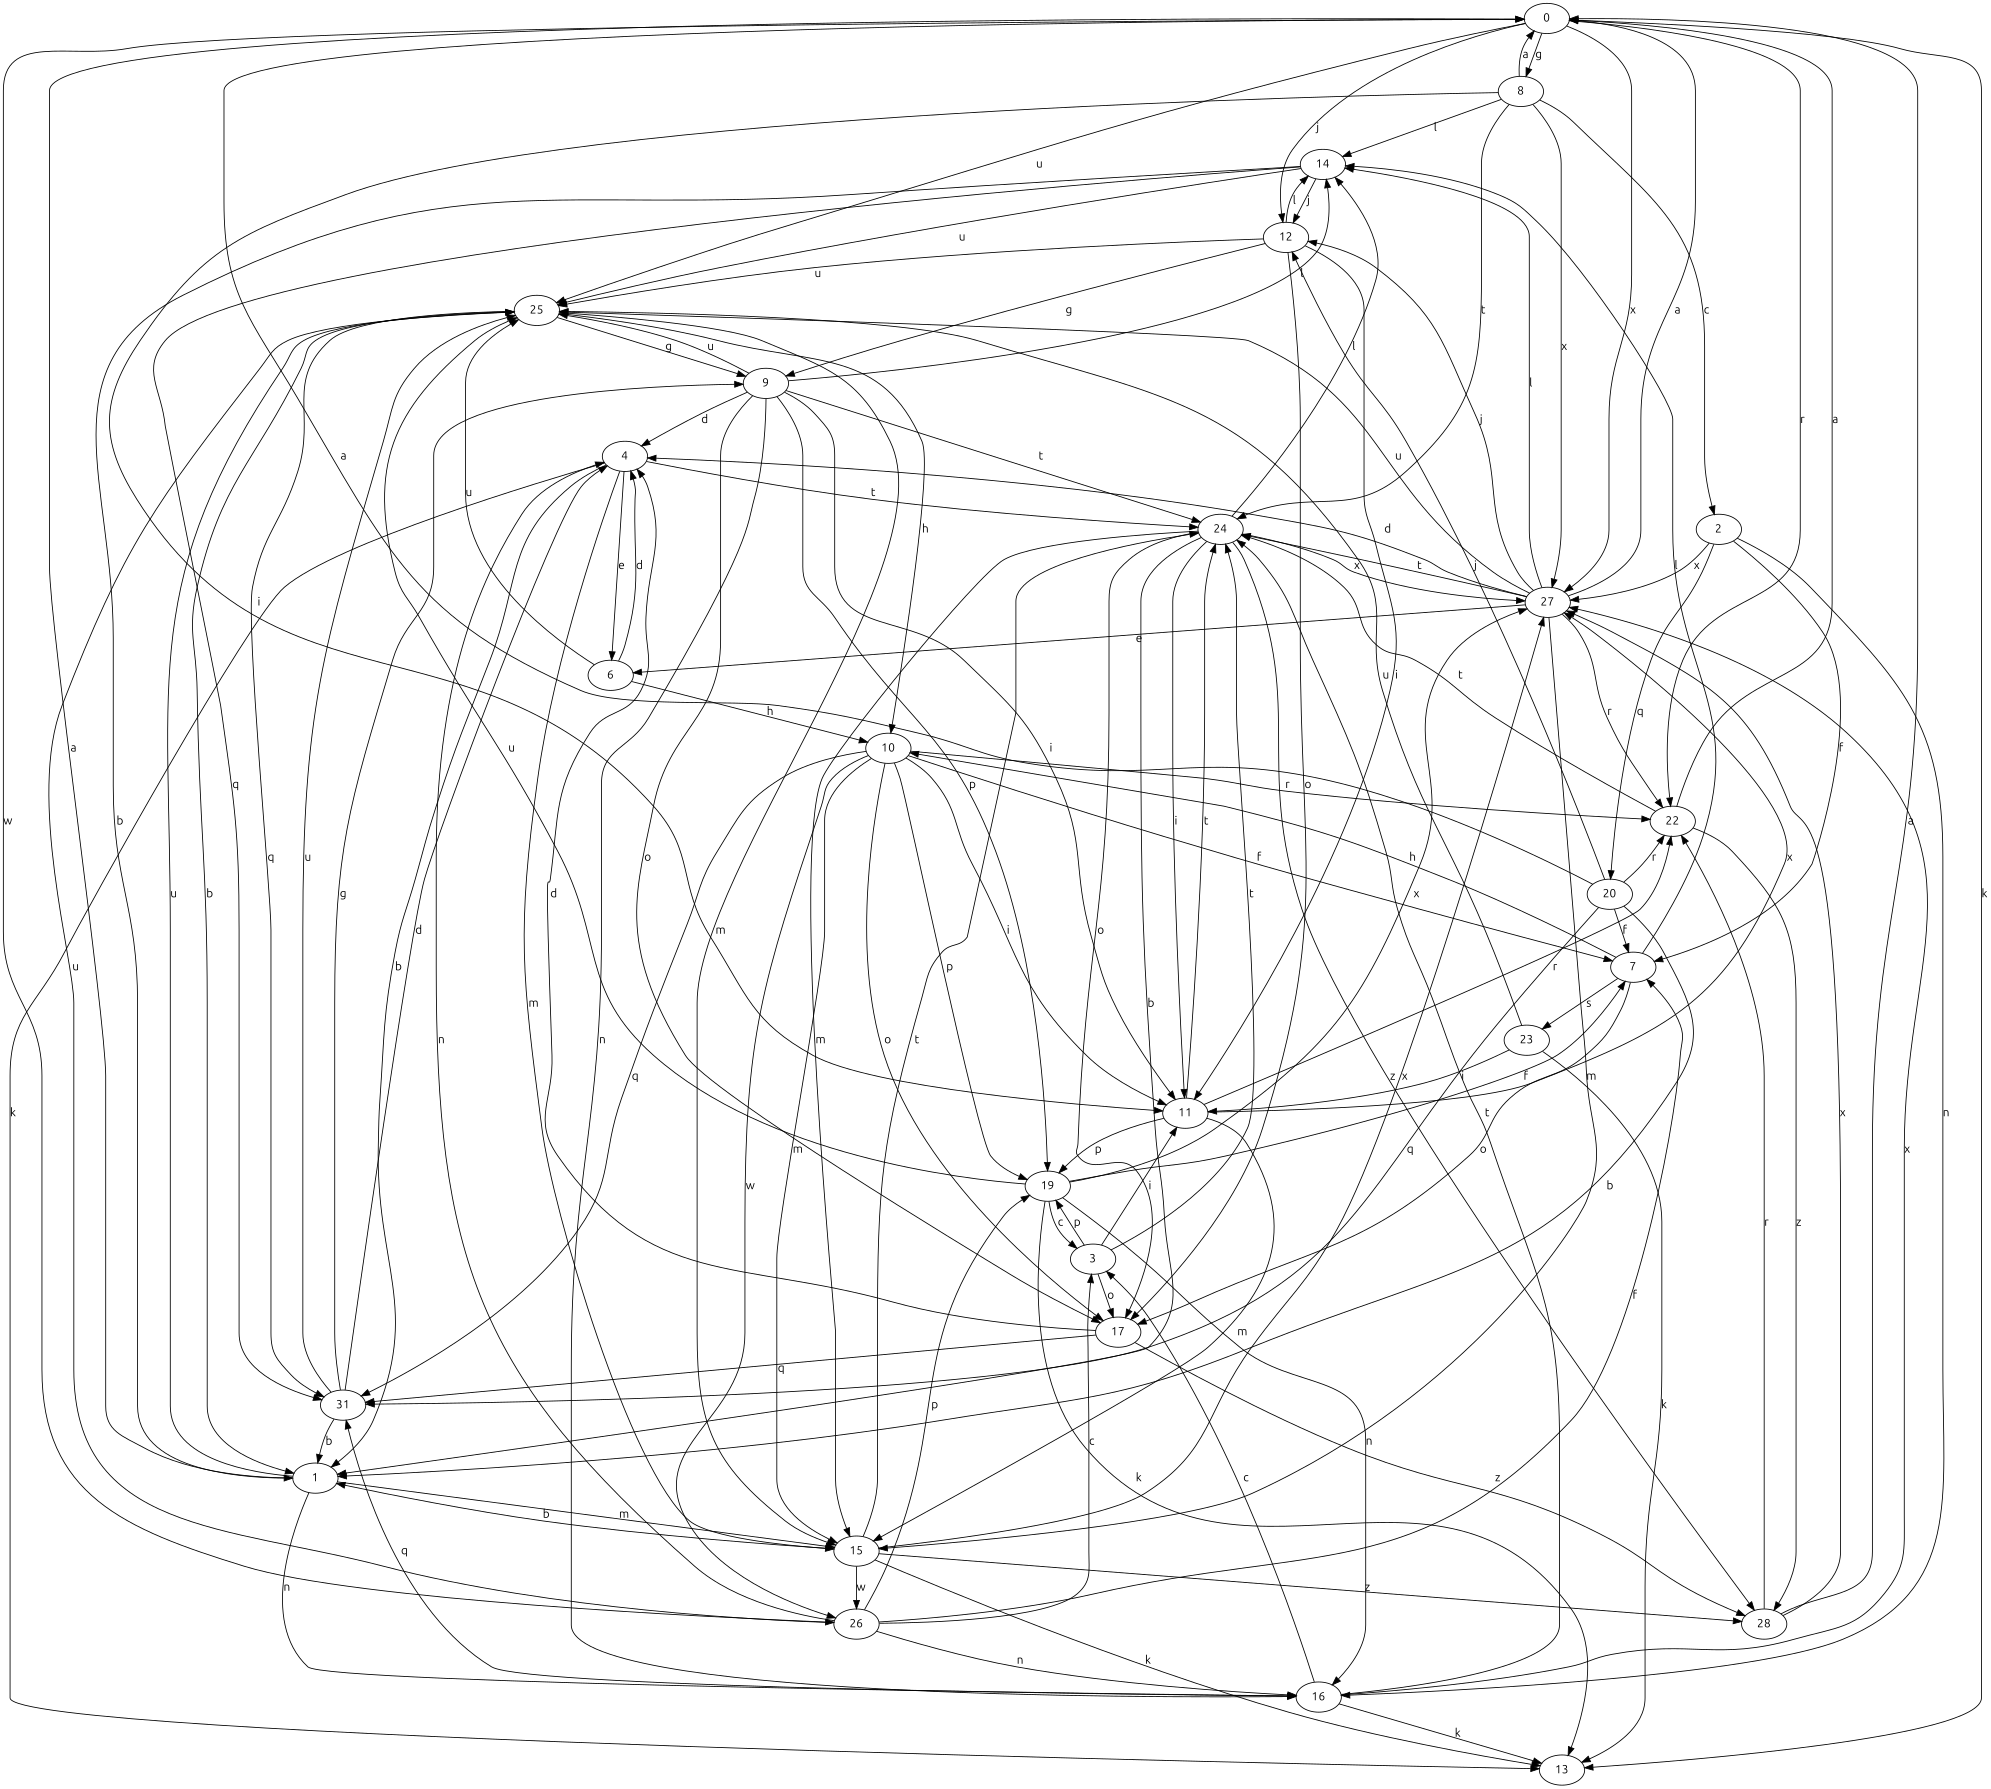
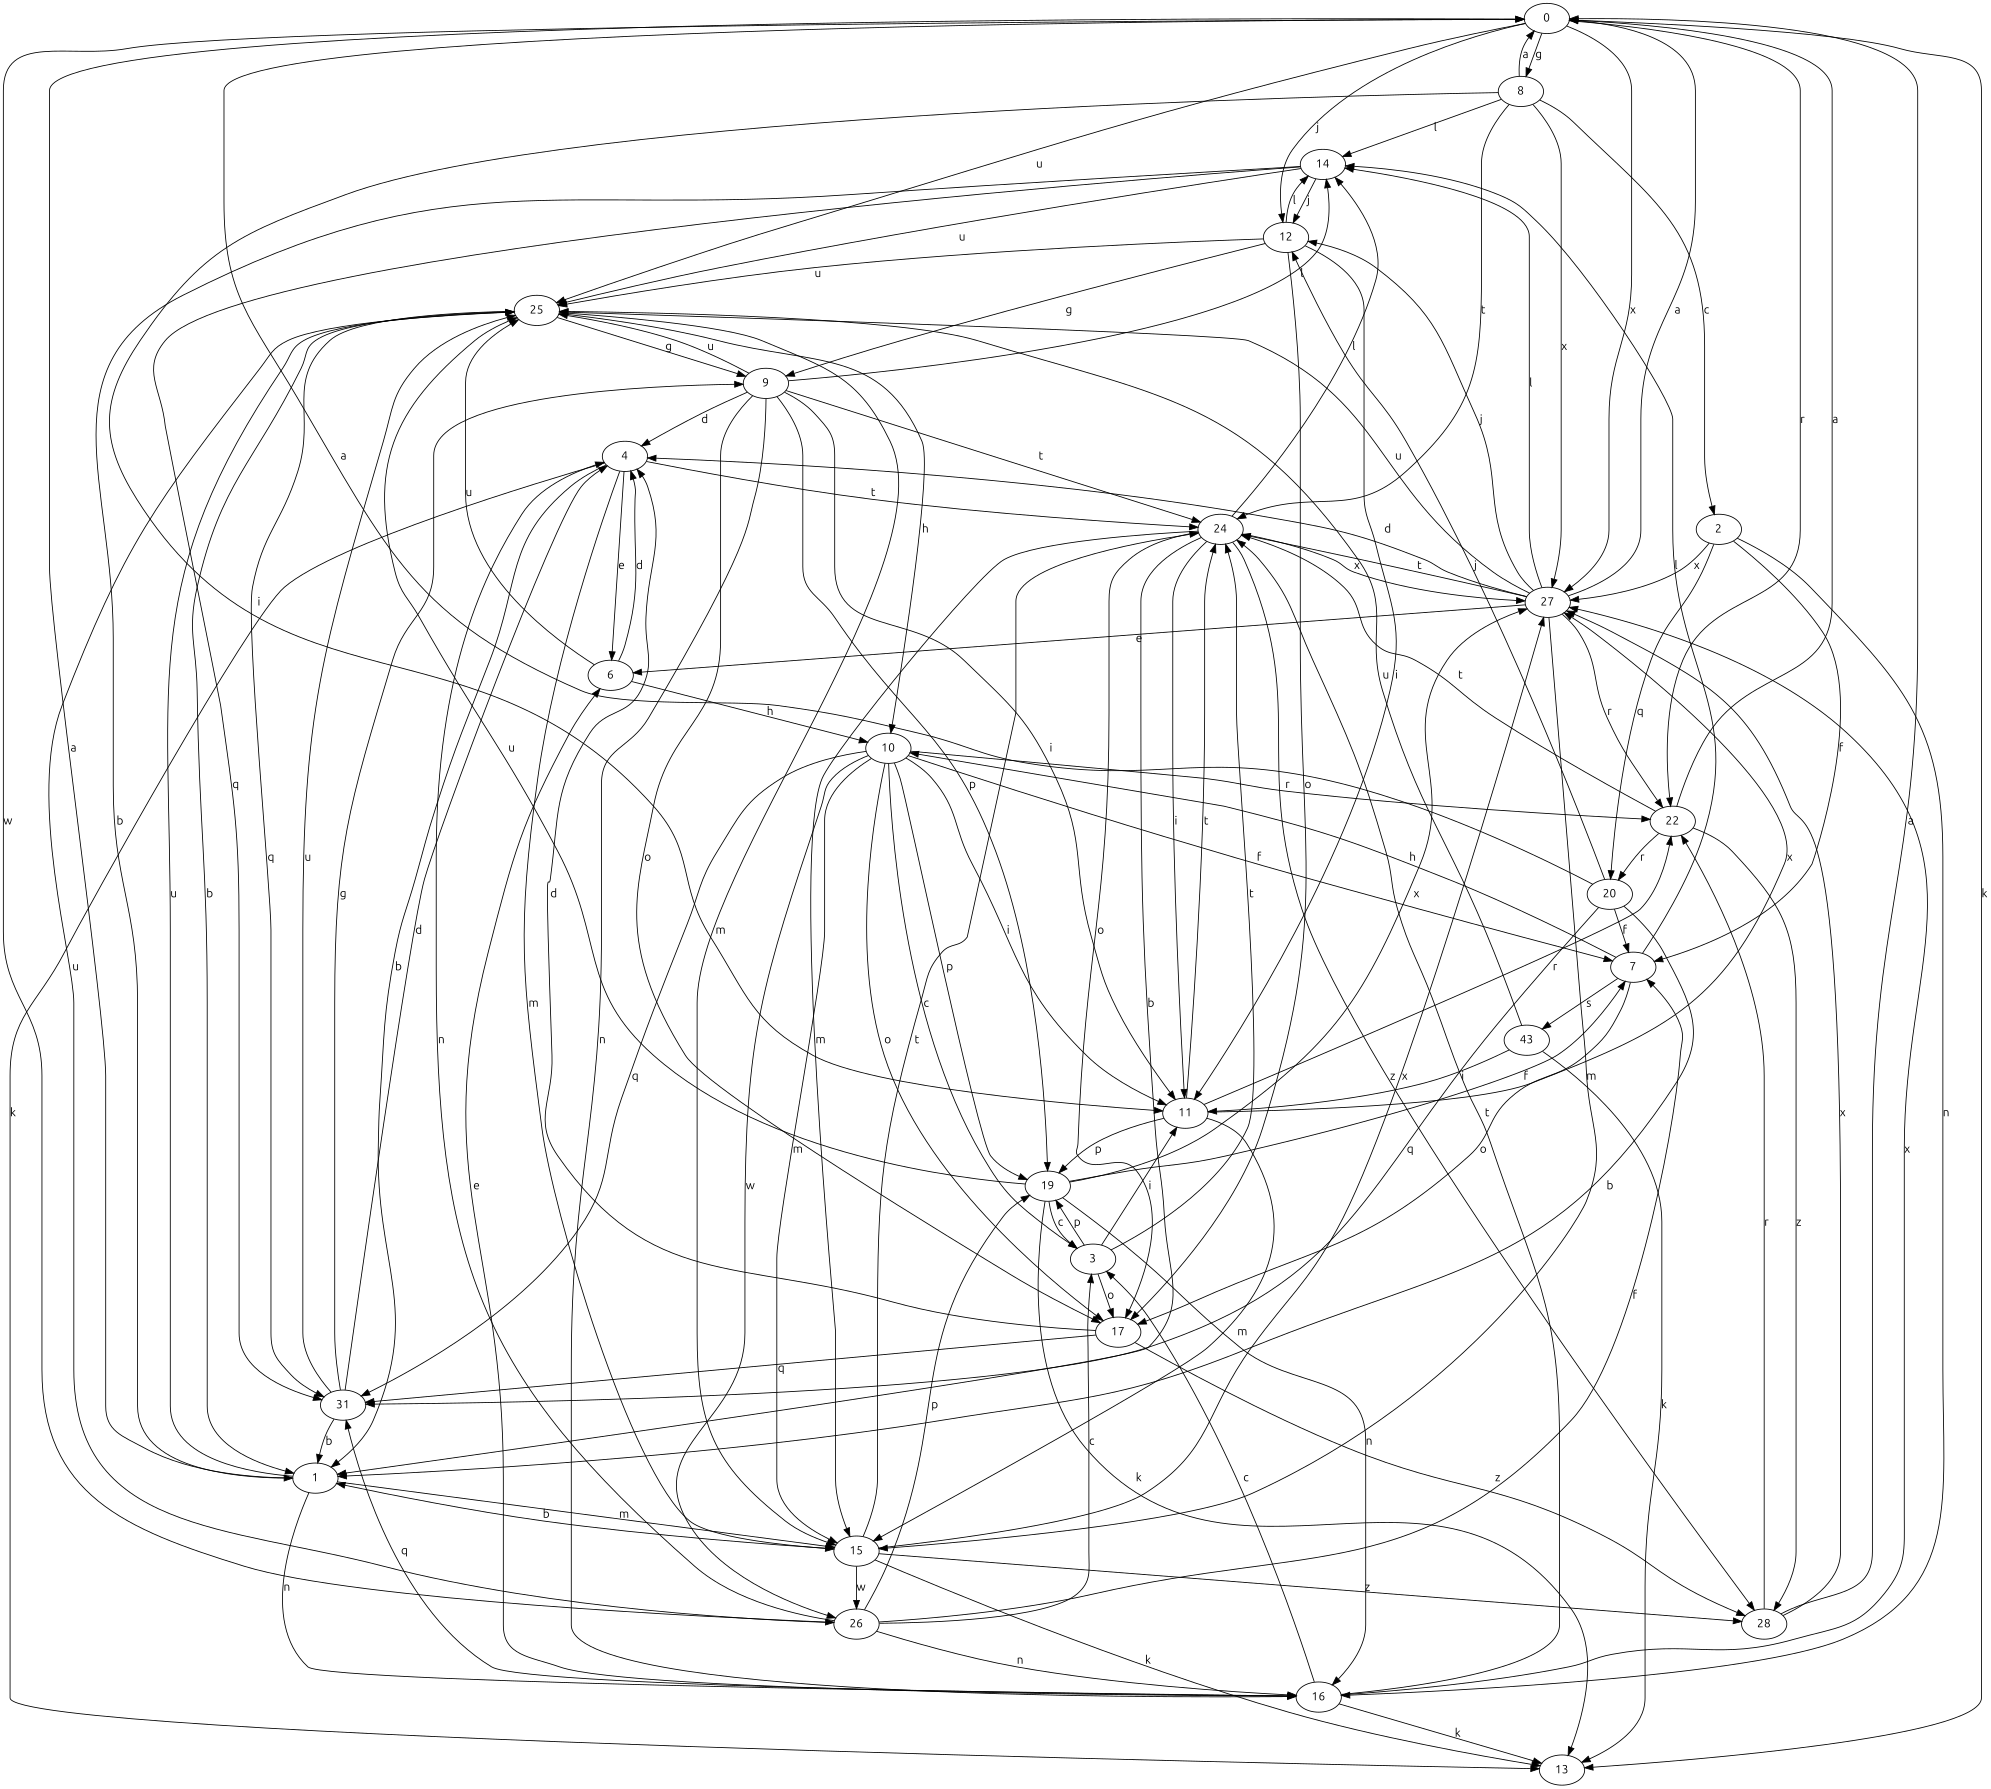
edge "20" -> "22": reversed
edge "10" -> "3": added, label "c"
node "23": label "23" -> "43"
edge "16" -> "6": added, label "e"
